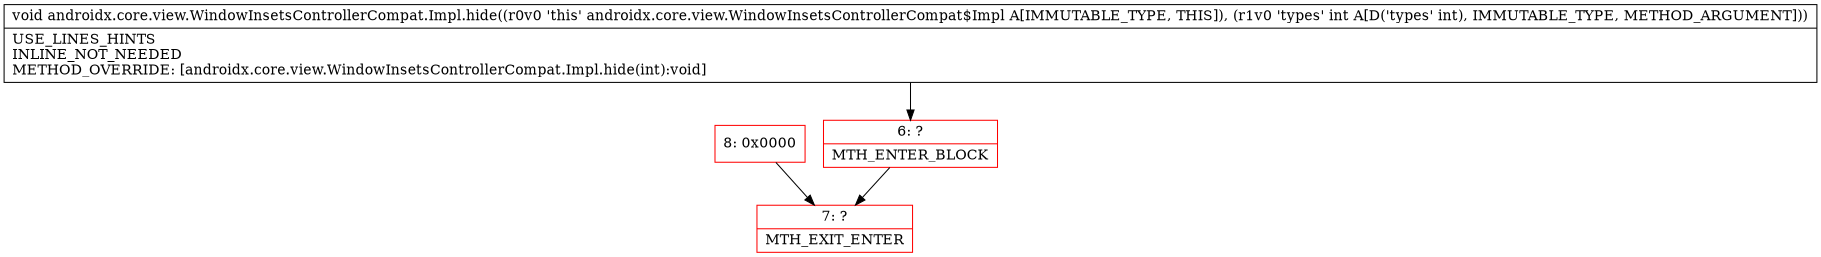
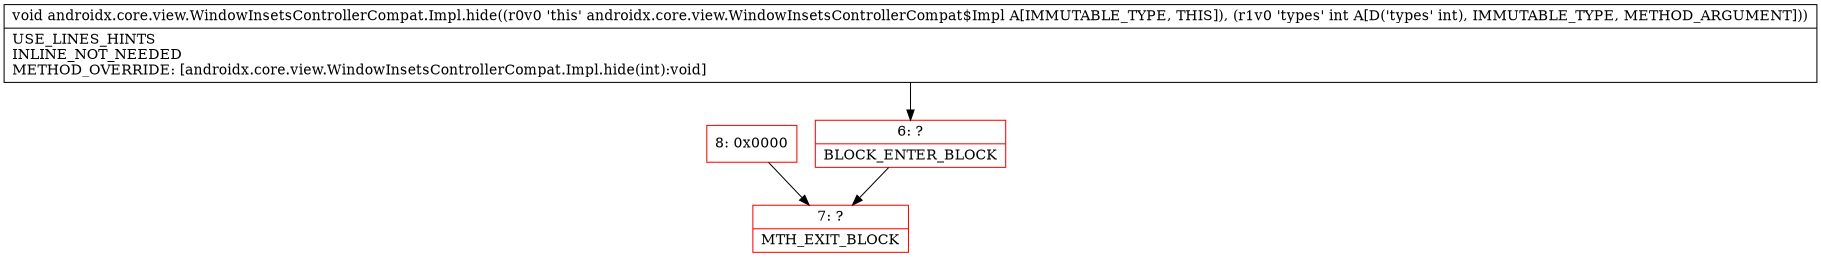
node "6: ?": text "MTH_ENTER_BLOCK" -> "BLOCK_ENTER_BLOCK"
node "7: ?": text "MTH_EXIT_ENTER" -> "MTH_EXIT_BLOCK"
